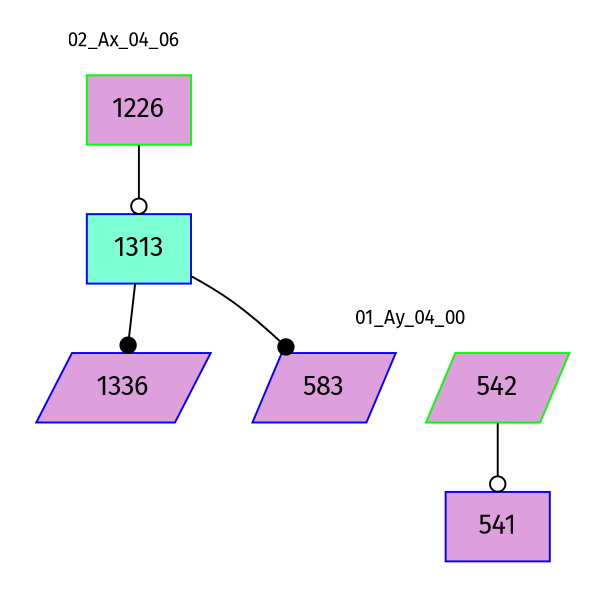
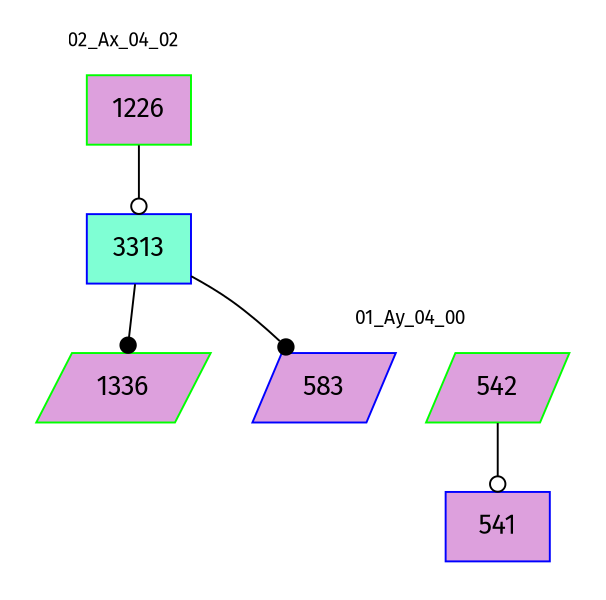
cluster "02_Ax_04_06": label "02_Ax_04_06" -> "02_Ax_04_02"
node "1313": label "1313" -> "3313"
node "1336": color blue -> green
